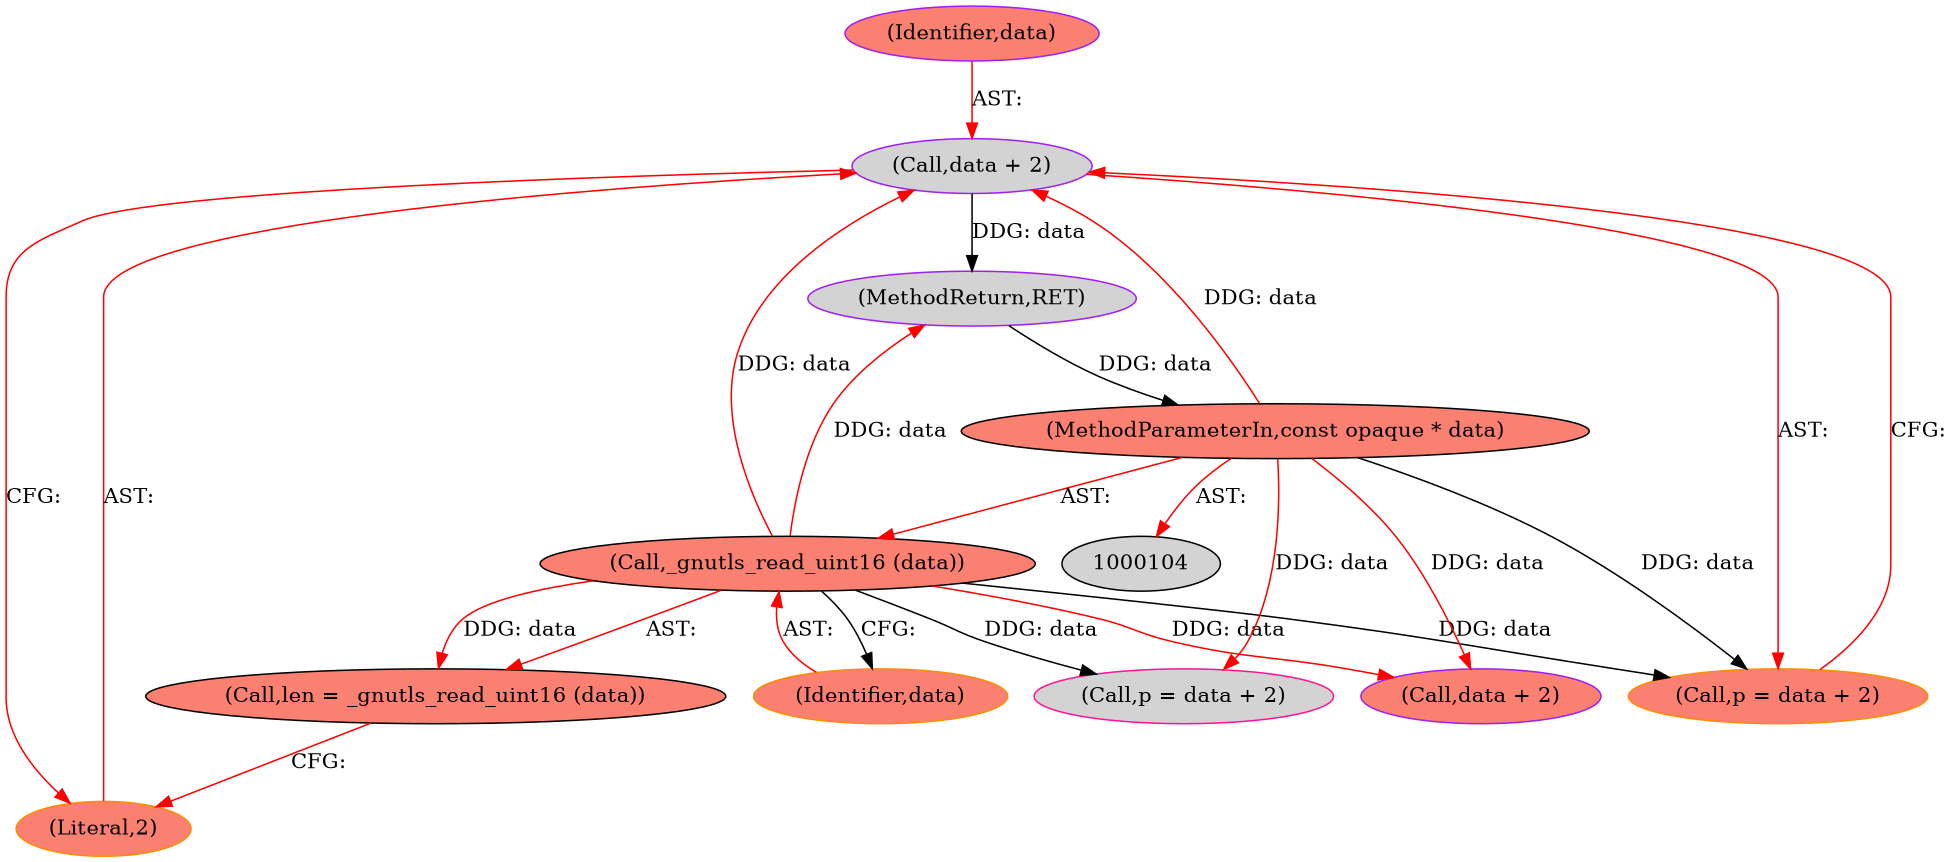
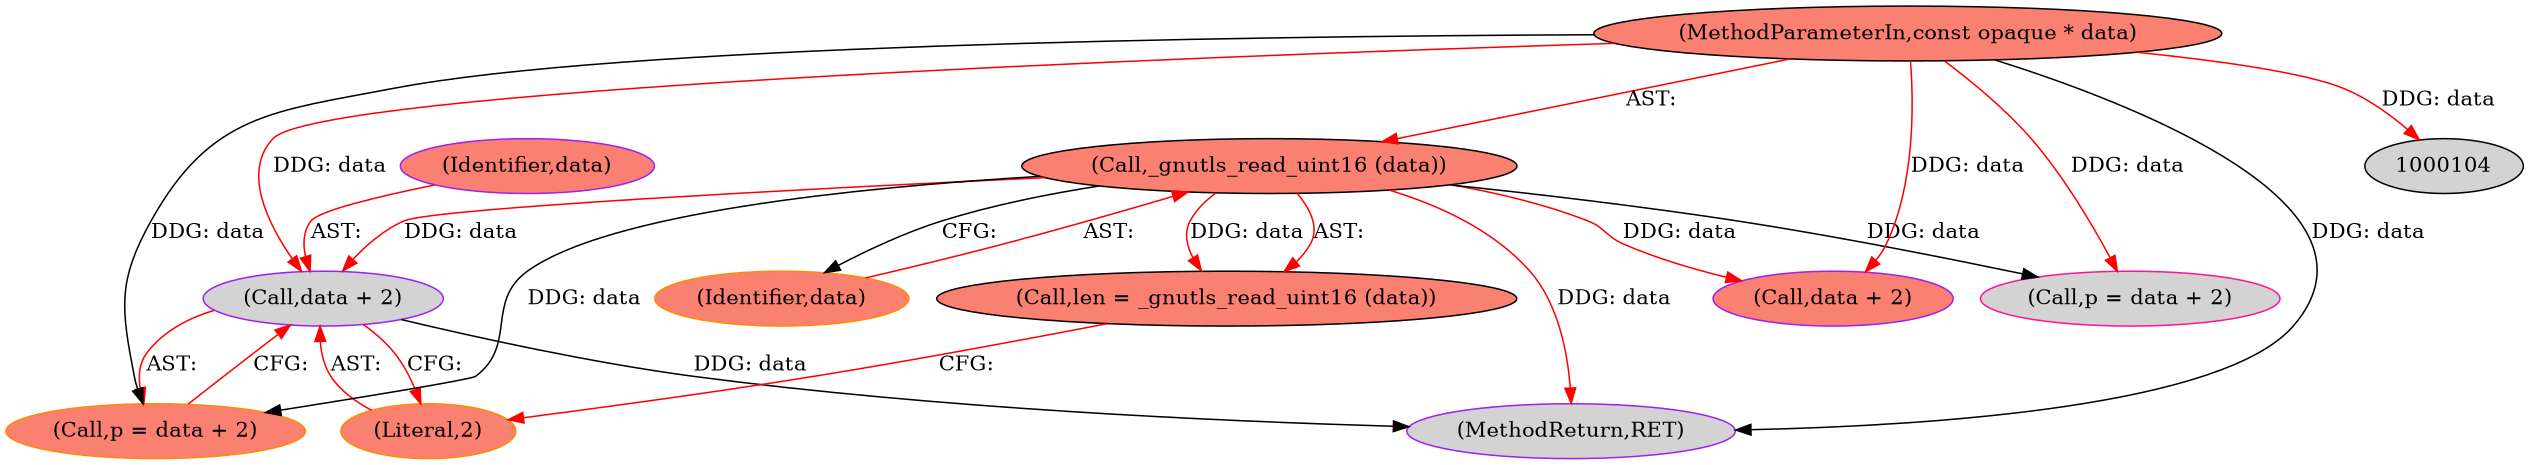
edge "(MethodReturn,RET)" -> "(MethodParameterIn,const opaque * data)": reversed
edge "(MethodParameterIn,const opaque * data)" -> "1000104": label "AST: " -> "DDG: data"
